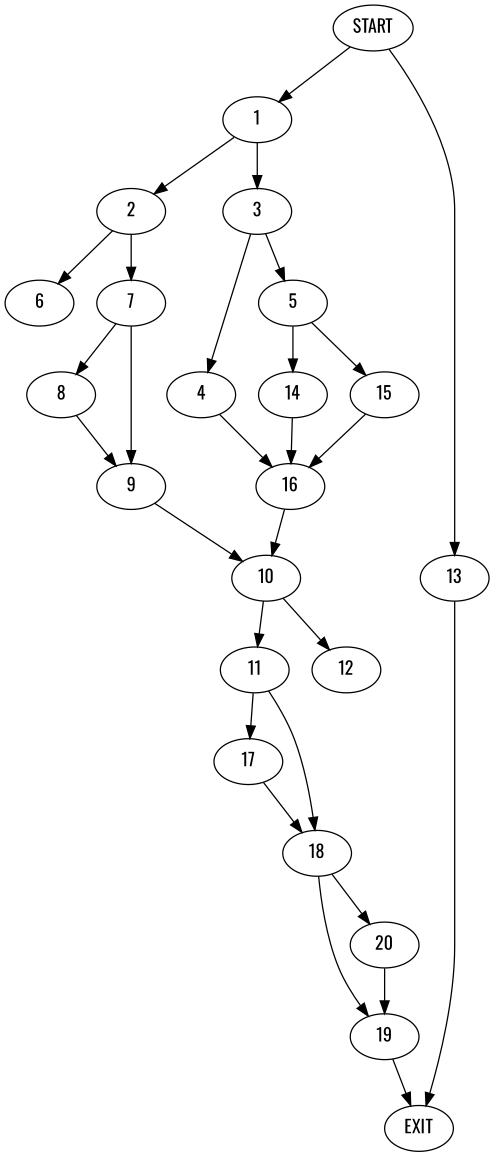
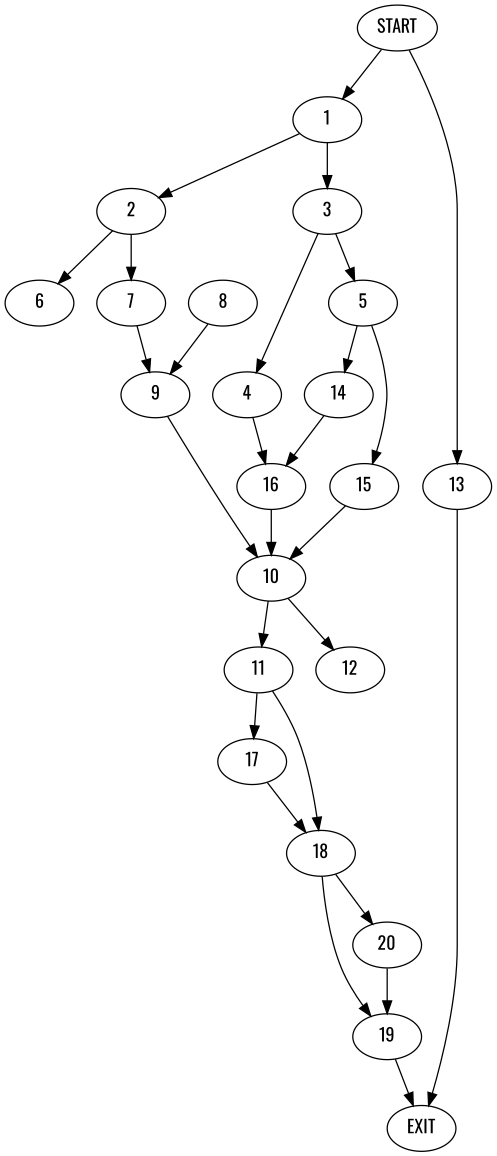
edge "7" -> "8": removed
edge "15" -> "16": now "15" -> "10"
